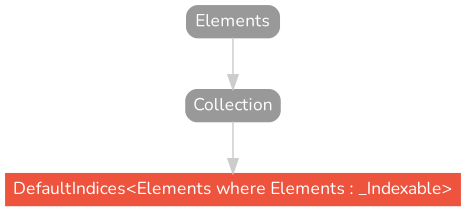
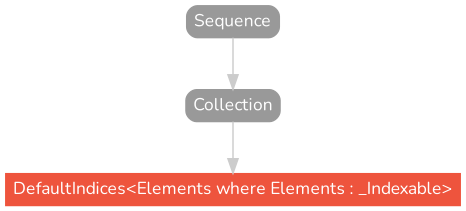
node "Elements": label "Elements" -> "Sequence"
